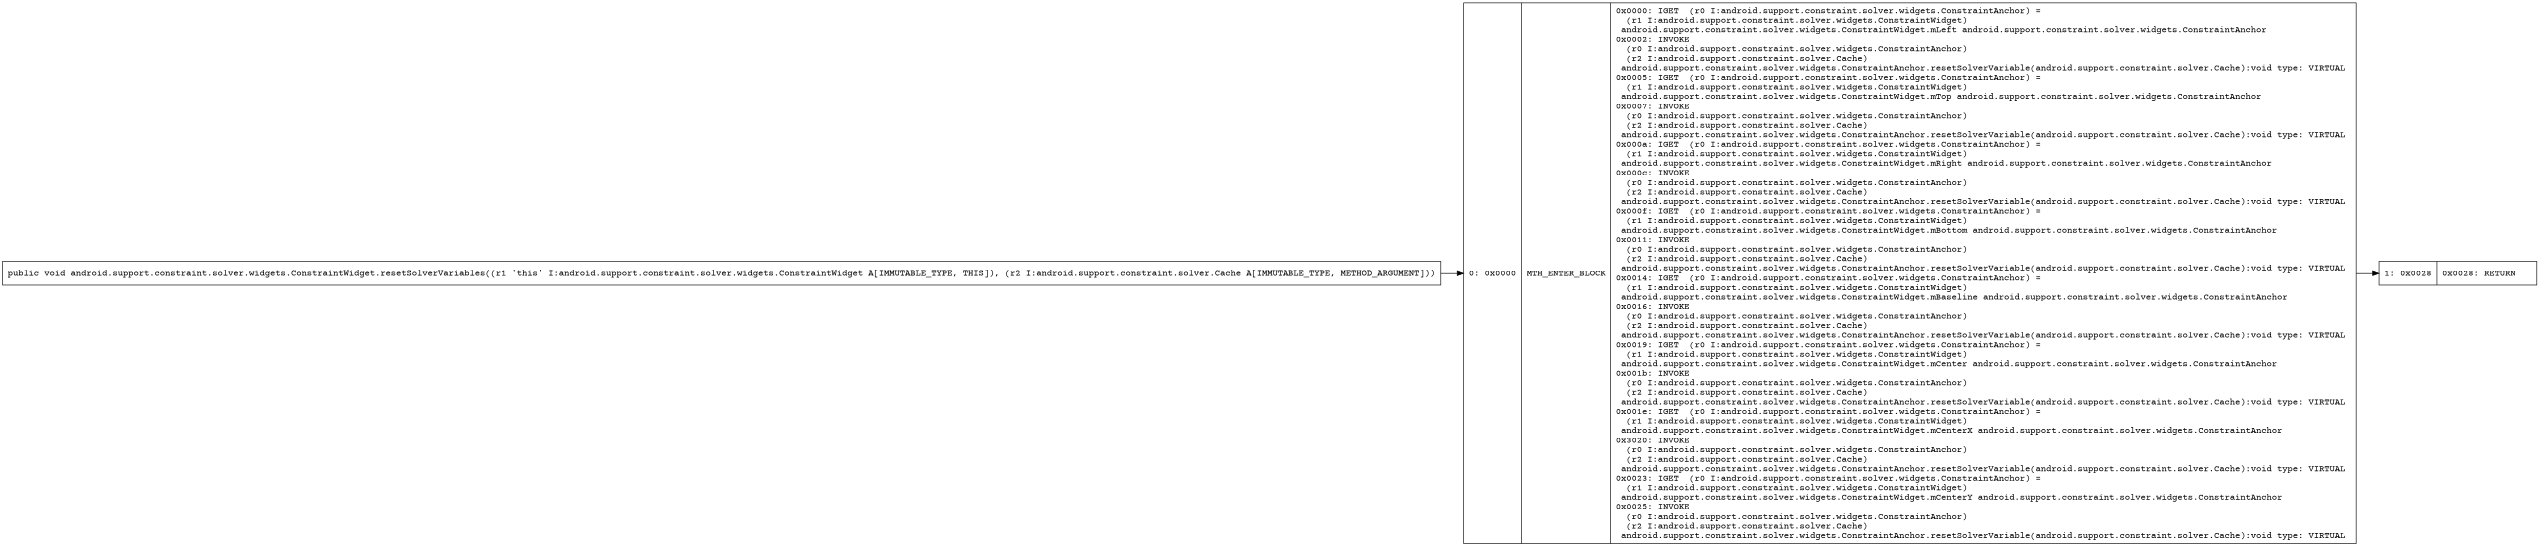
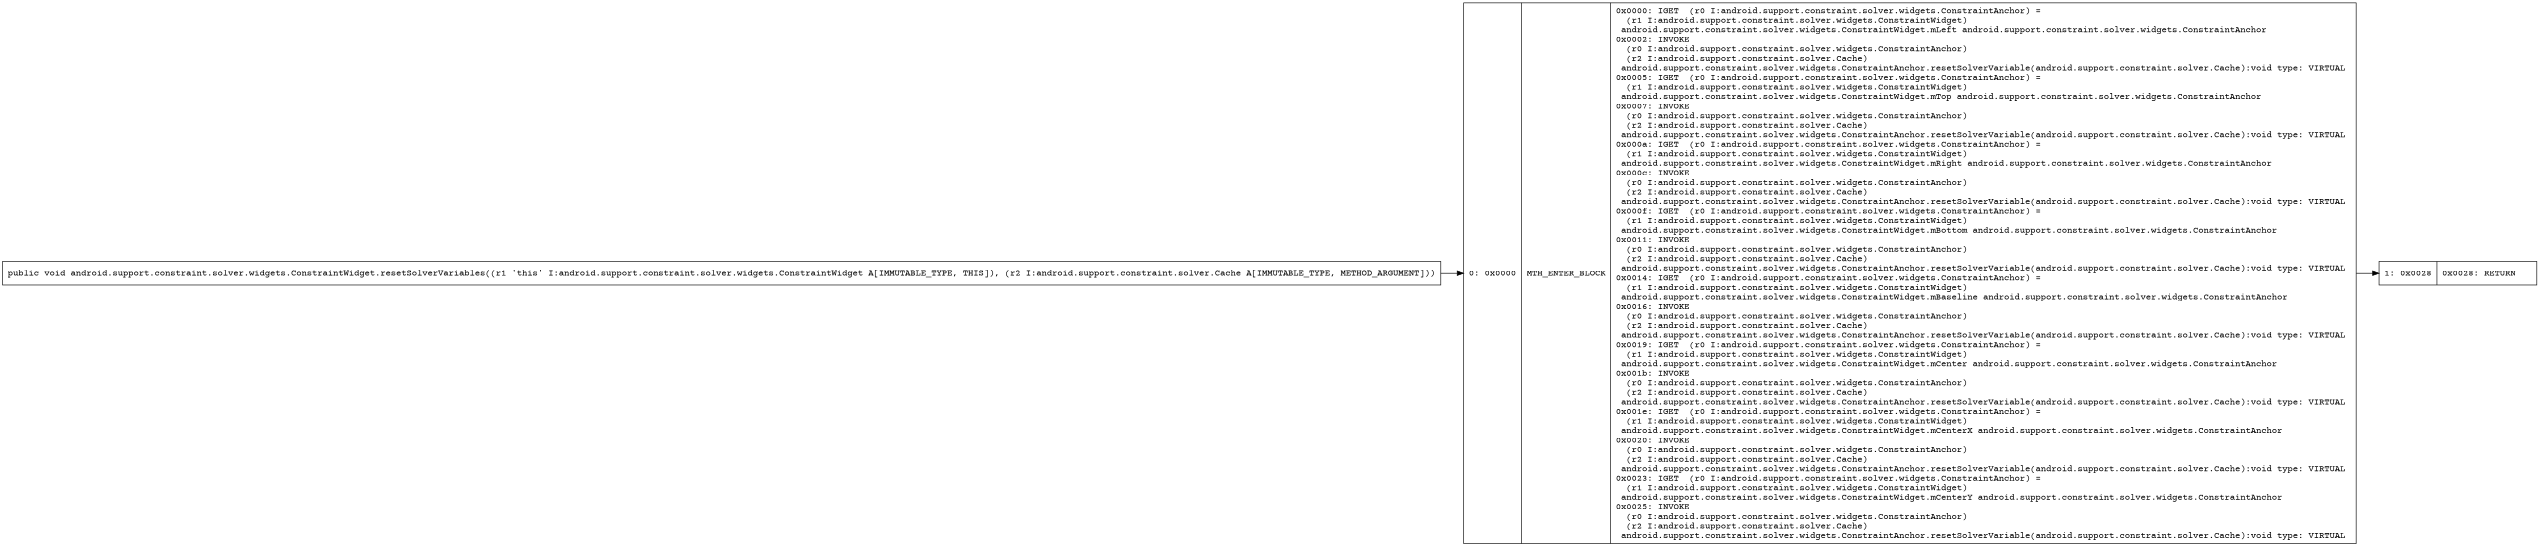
node "0: 0x0000": text "0x3020: INVOKE" -> "0x0020: INVOKE"
